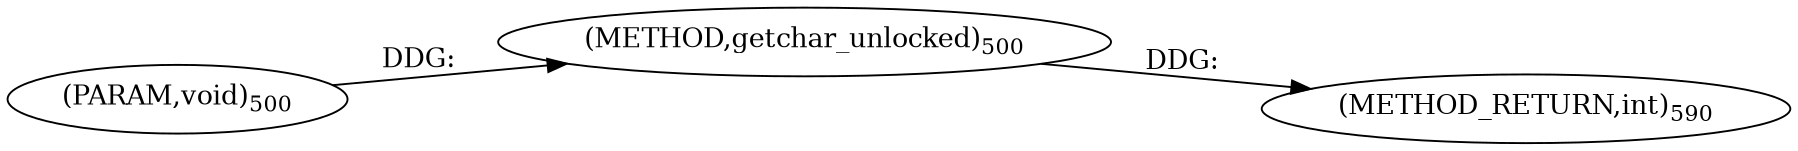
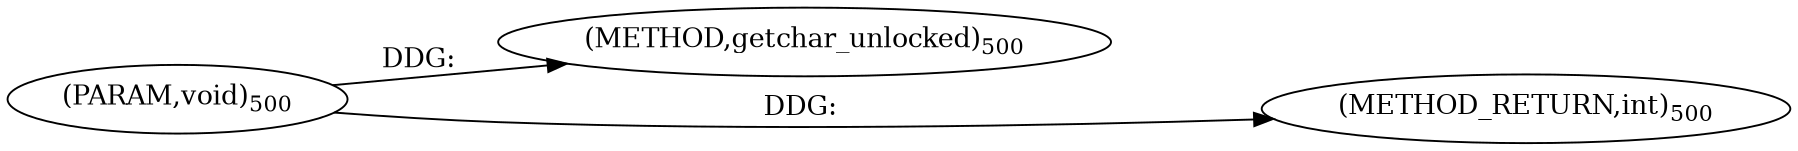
edge "(METHOD,getchar_unlocked)" -> "(METHOD_RETURN,int)": now "(PARAM,void)" -> "(METHOD_RETURN,int)"
node "(METHOD_RETURN,int)": text "590" -> "500"
